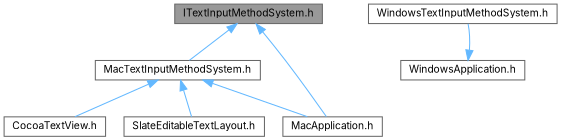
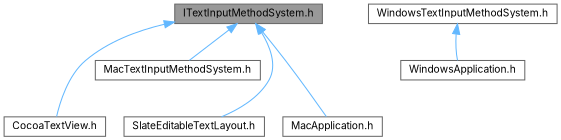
edge "WindowsTextInputMethodSystem.h" -> "WindowsApplication.h": reversed
edge "CocoaTextView.h" -> "MacTextInputMethodSystem.h": now "CocoaTextView.h" -> "ITextInputMethodSystem.h"
edge "MacApplication.h" -> "MacTextInputMethodSystem.h": removed
edge "SlateEditableTextLayout.h" -> "MacTextInputMethodSystem.h": now "SlateEditableTextLayout.h" -> "ITextInputMethodSystem.h"
